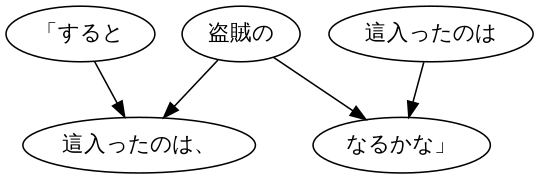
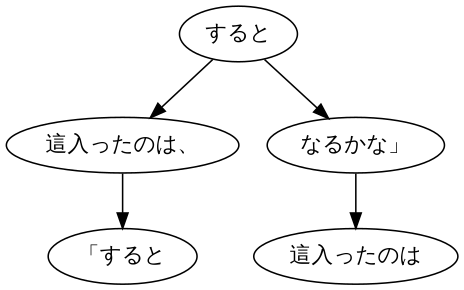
node "盗賊の": label "盗賊の" -> "すると"
edge "「すると" -> "這入ったのは、": reversed
edge "這入ったのは" -> "なるかな」": reversed
